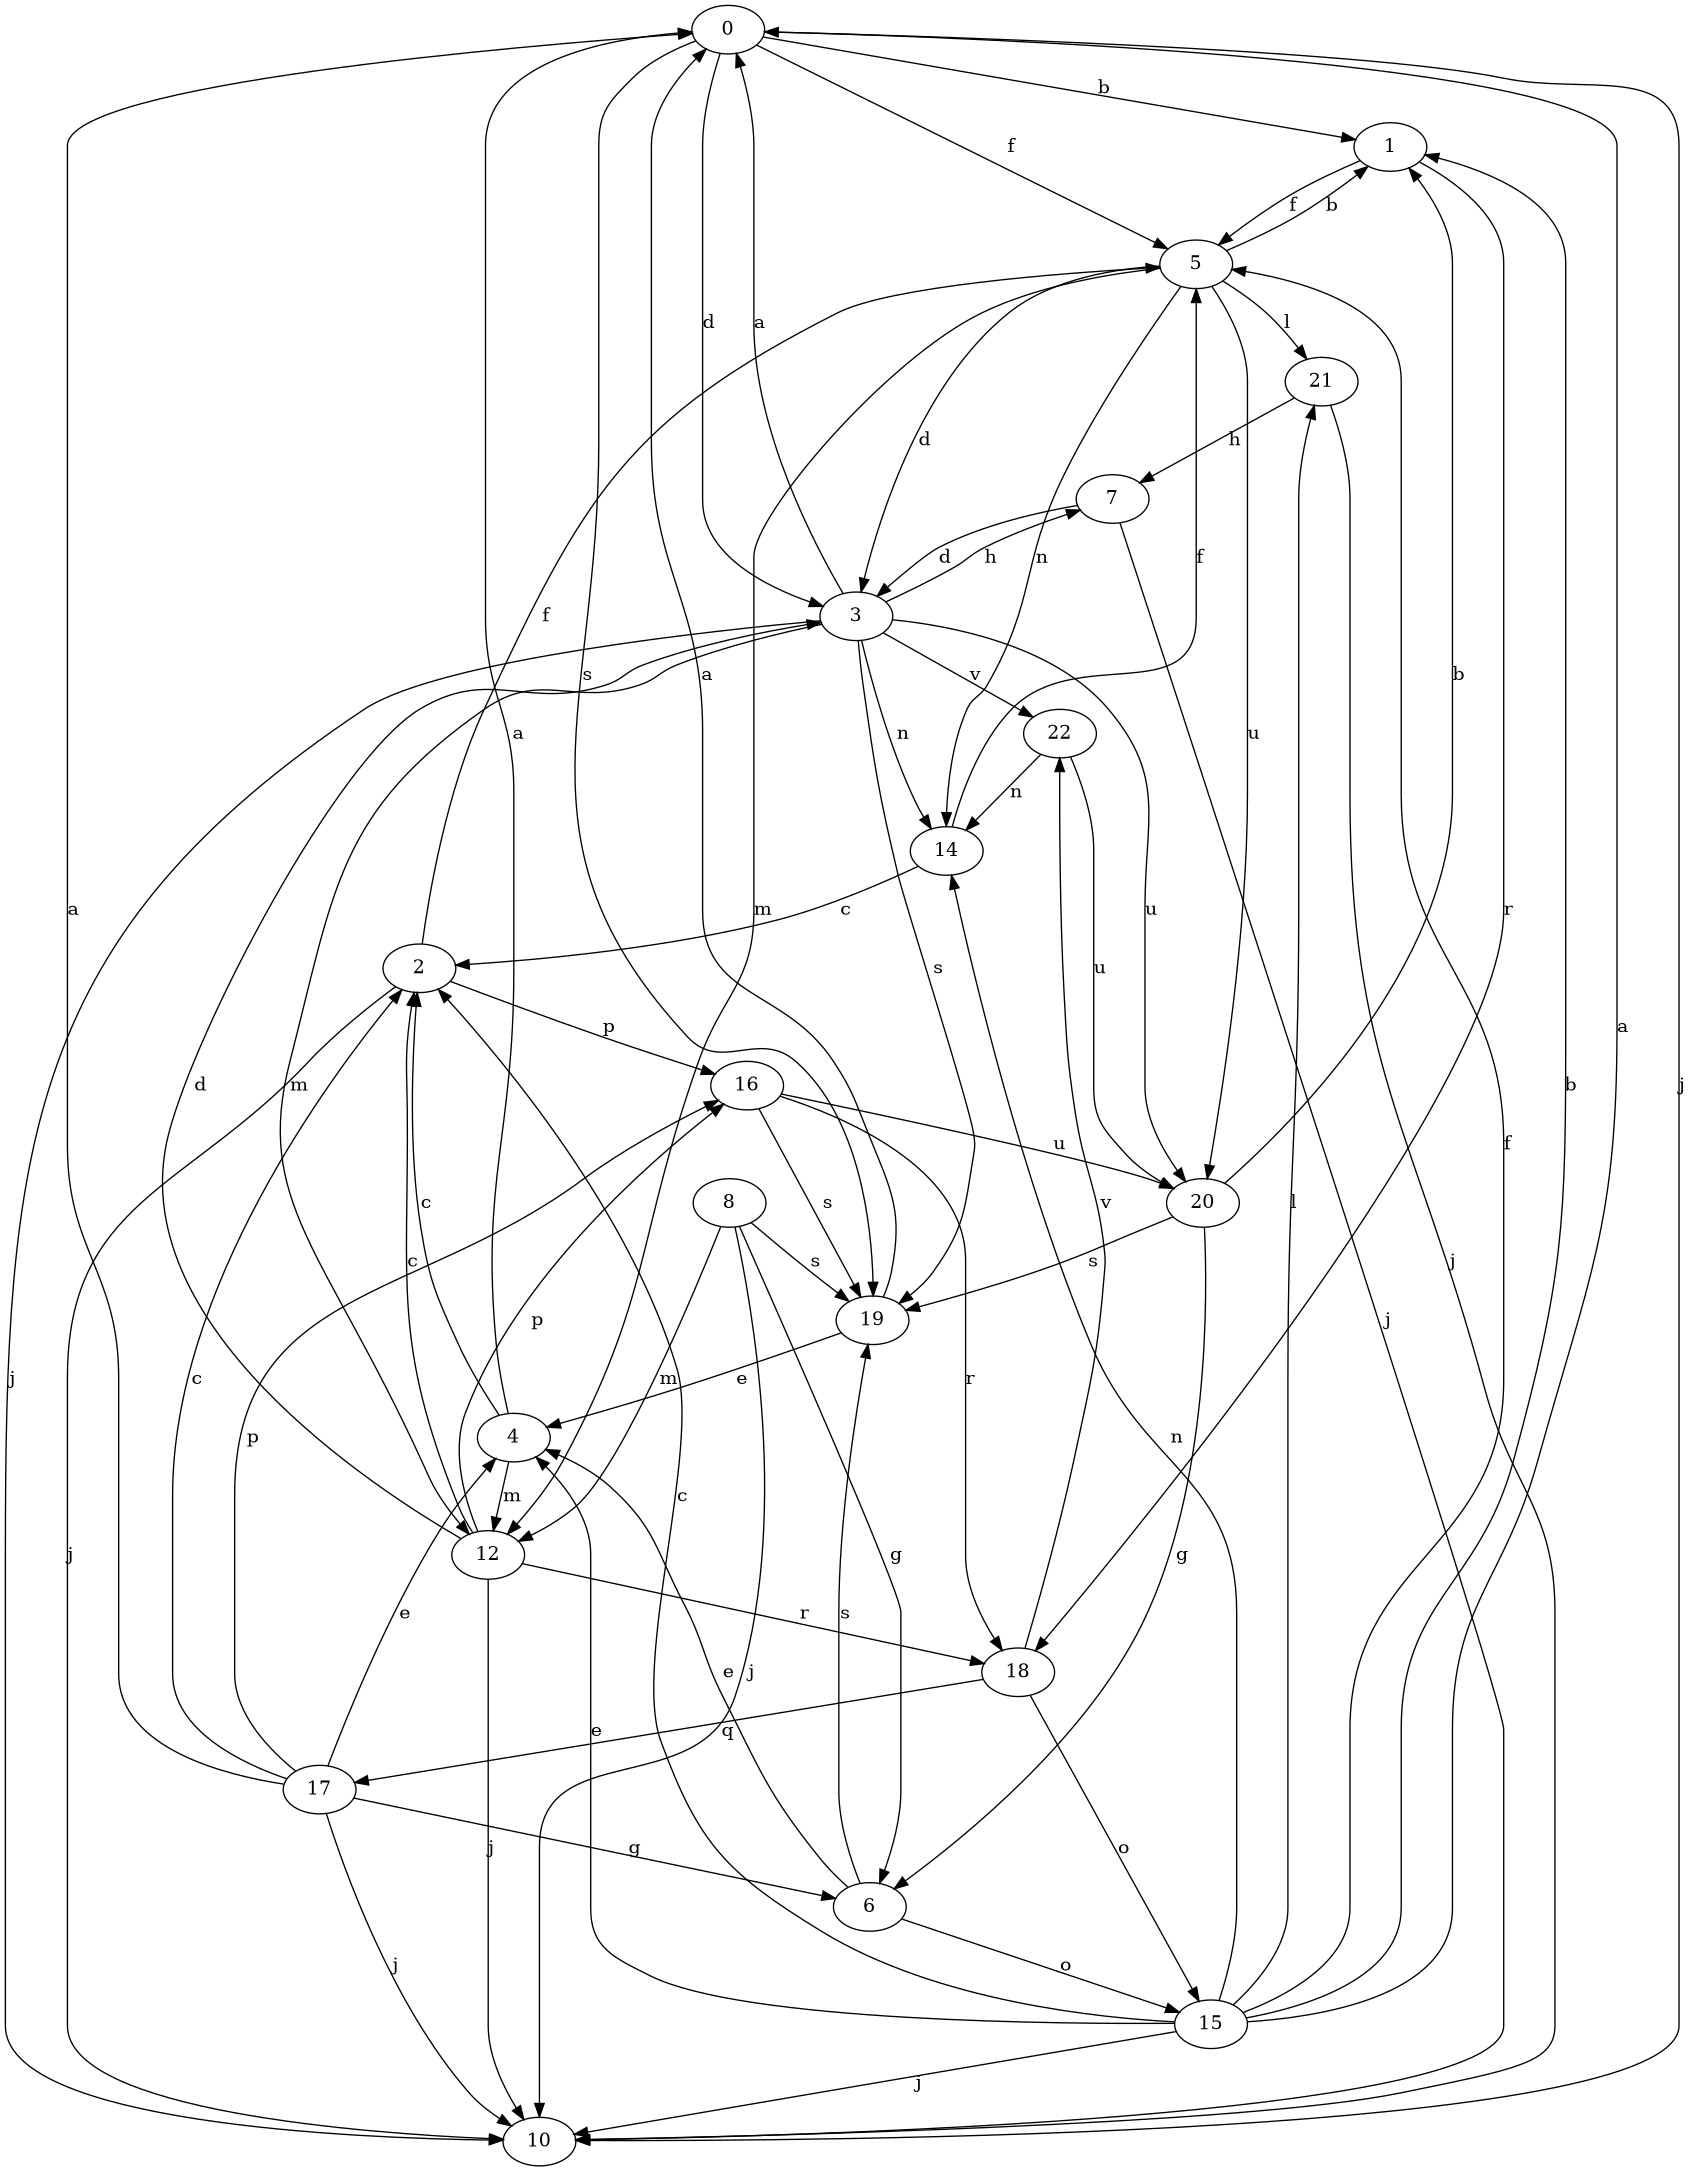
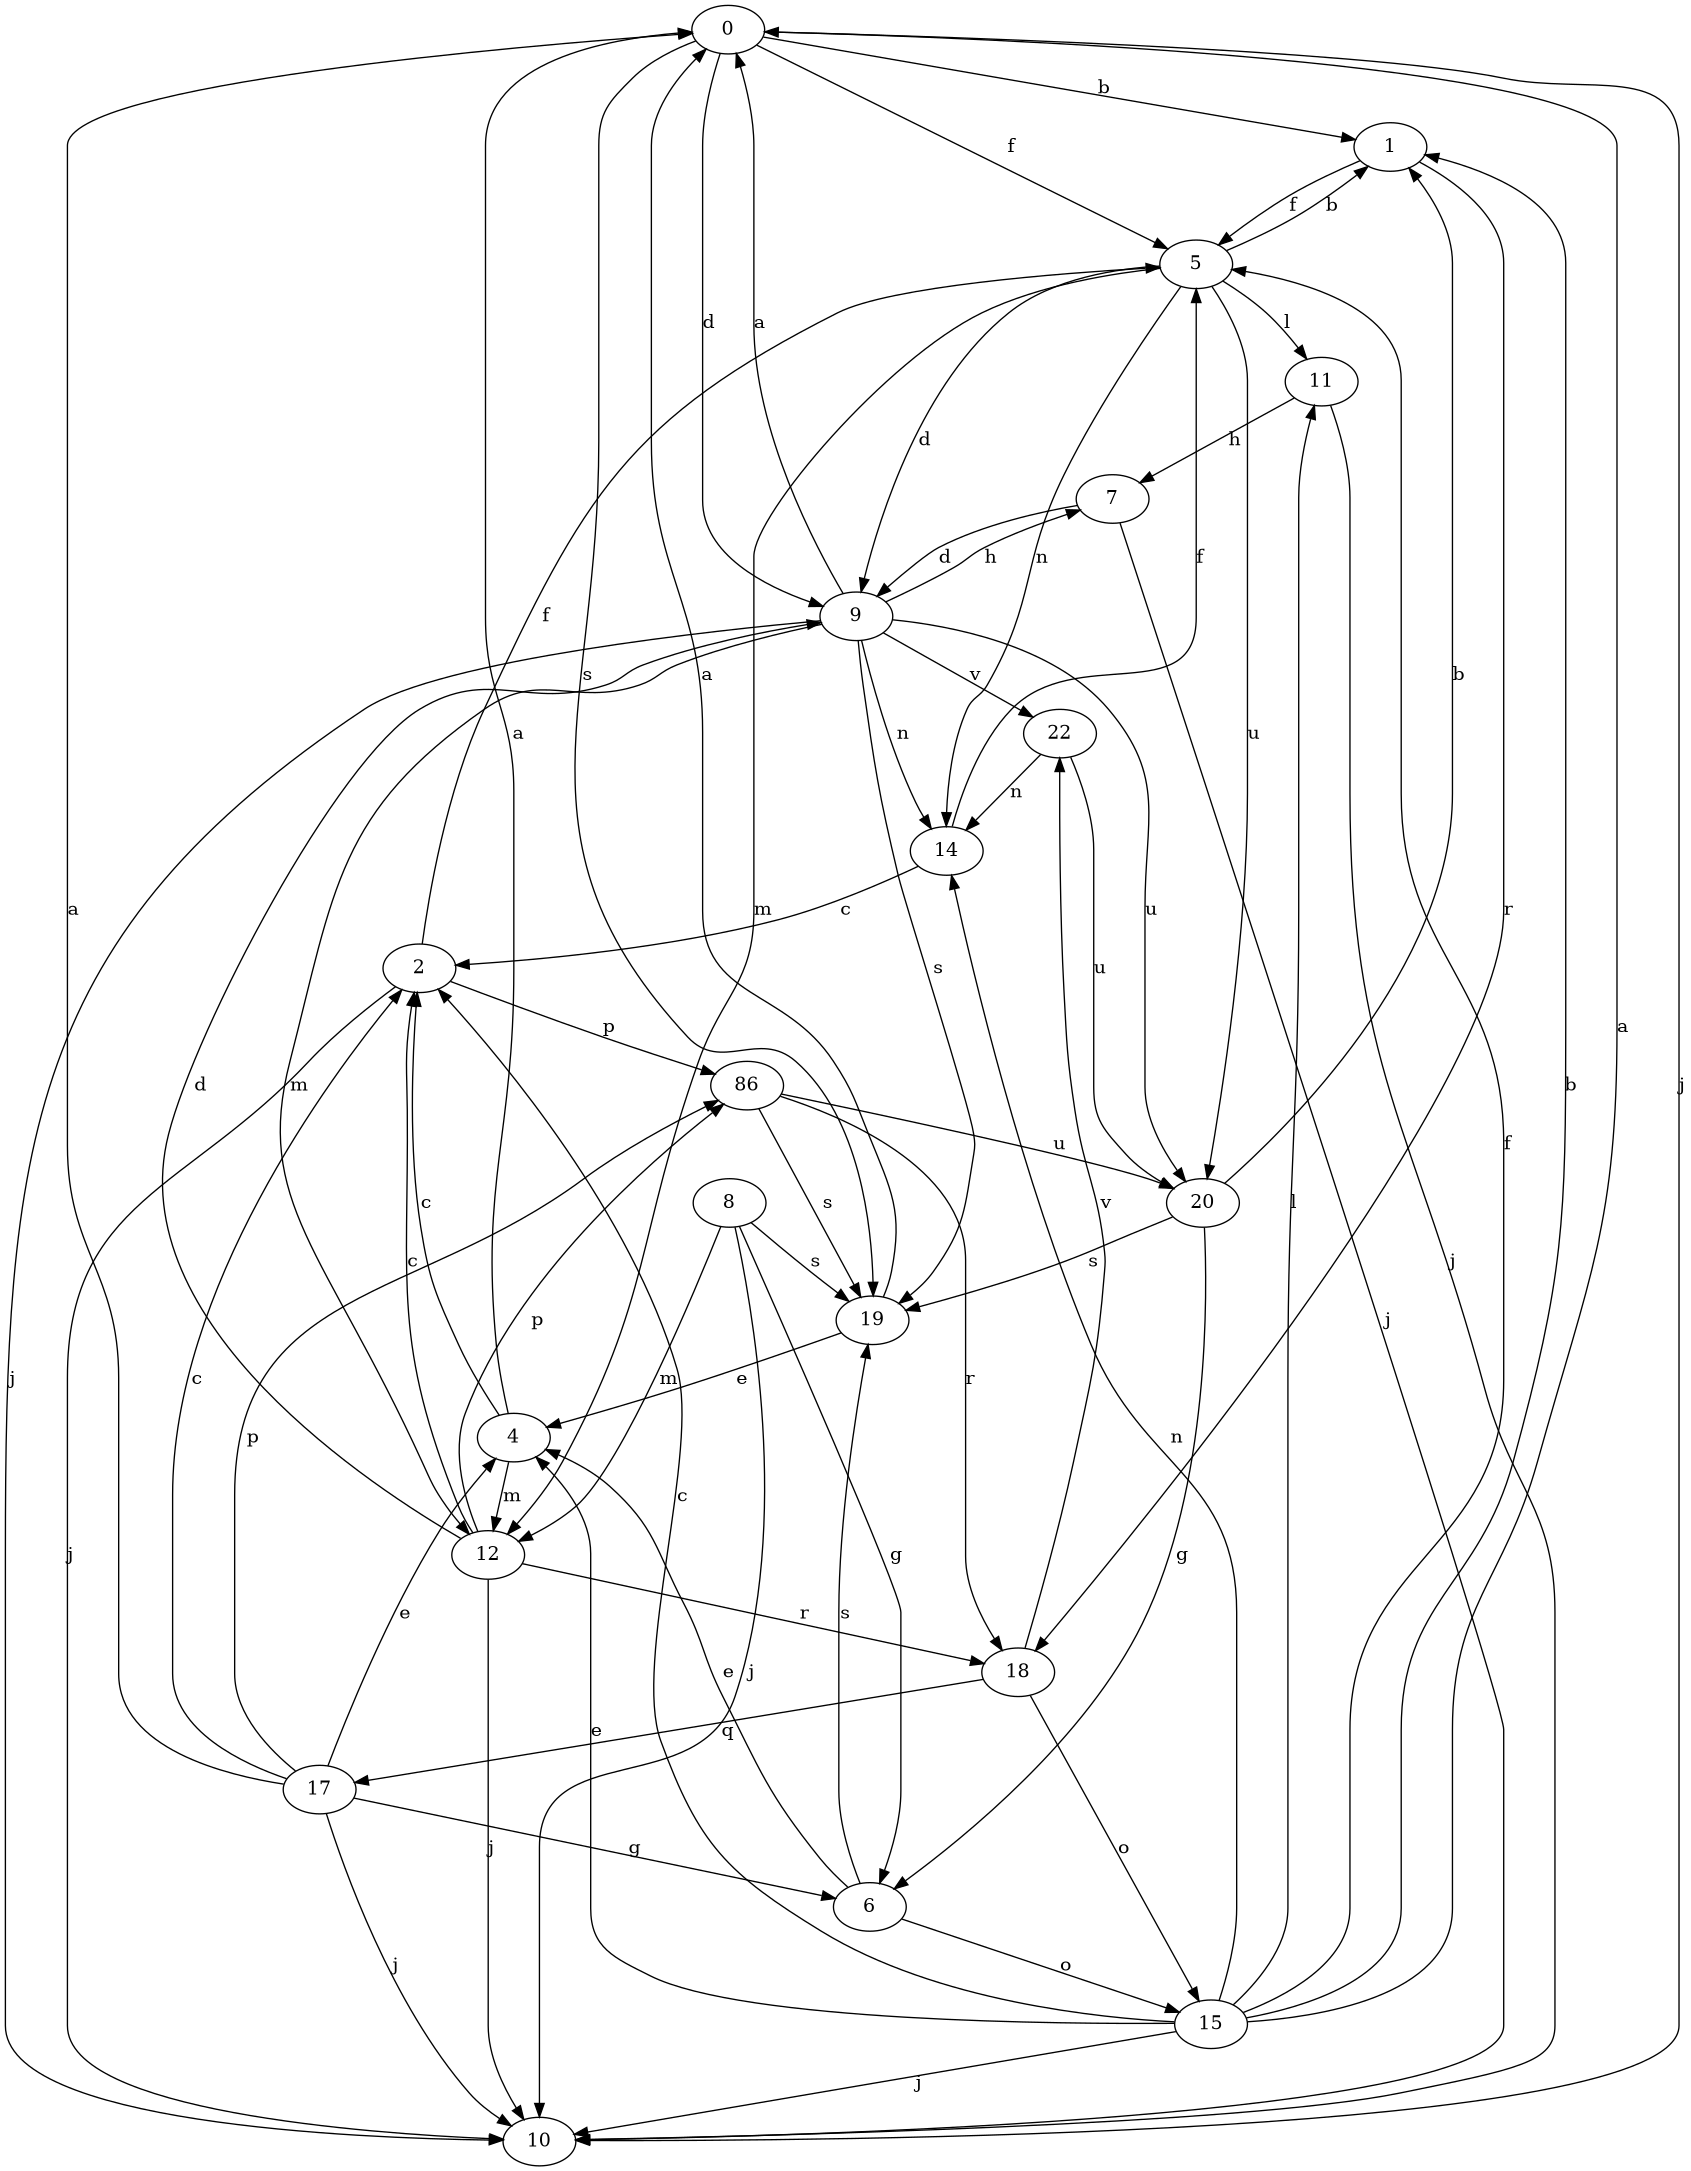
node "21": label "21" -> "11"
node "3": label "3" -> "9"
node "16": label "16" -> "86"
